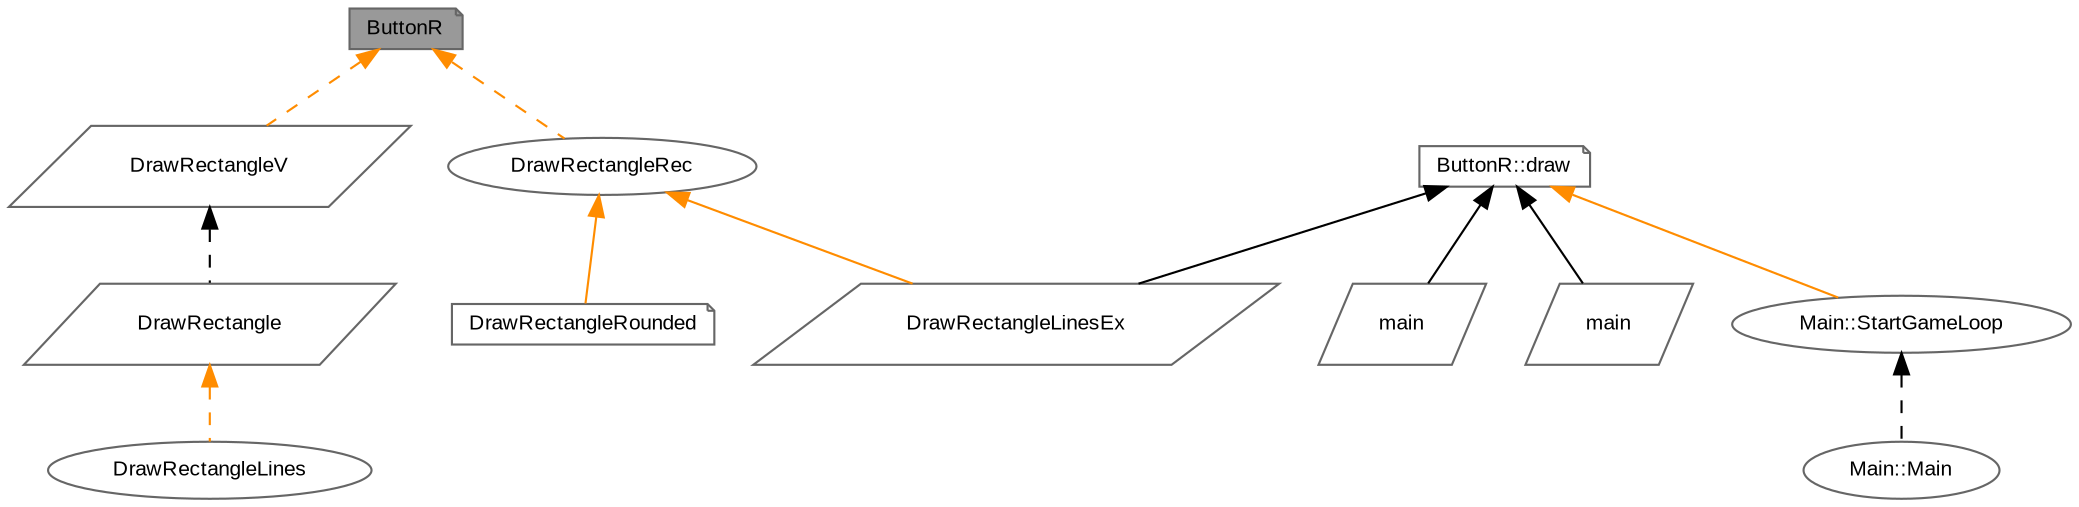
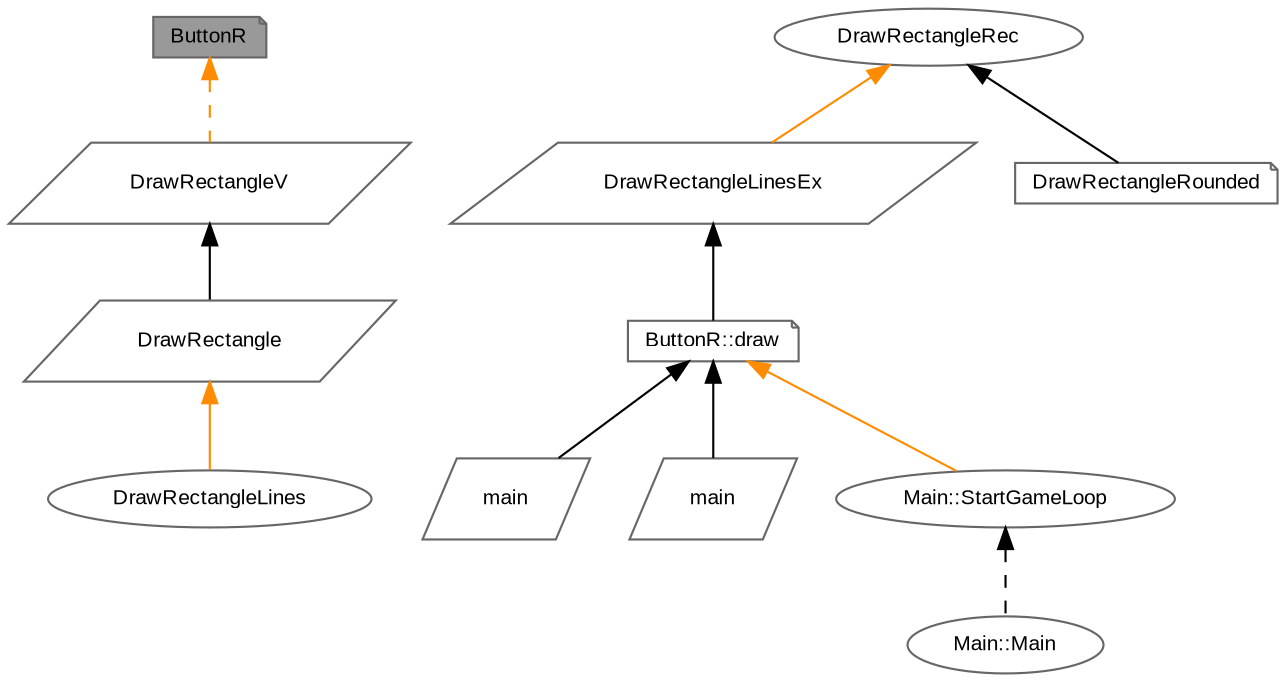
edge "DrawRectangleRec" -> "ButtonR": removed
edge "DrawRectangleLinesEx" -> "ButtonR::draw": reversed
edge "DrawRectangle" -> "DrawRectangleV": style dashed -> solid
edge "DrawRectangleRounded" -> "DrawRectangleRec": color darkorange -> black
edge "DrawRectangleLines" -> "DrawRectangle": style dashed -> solid
